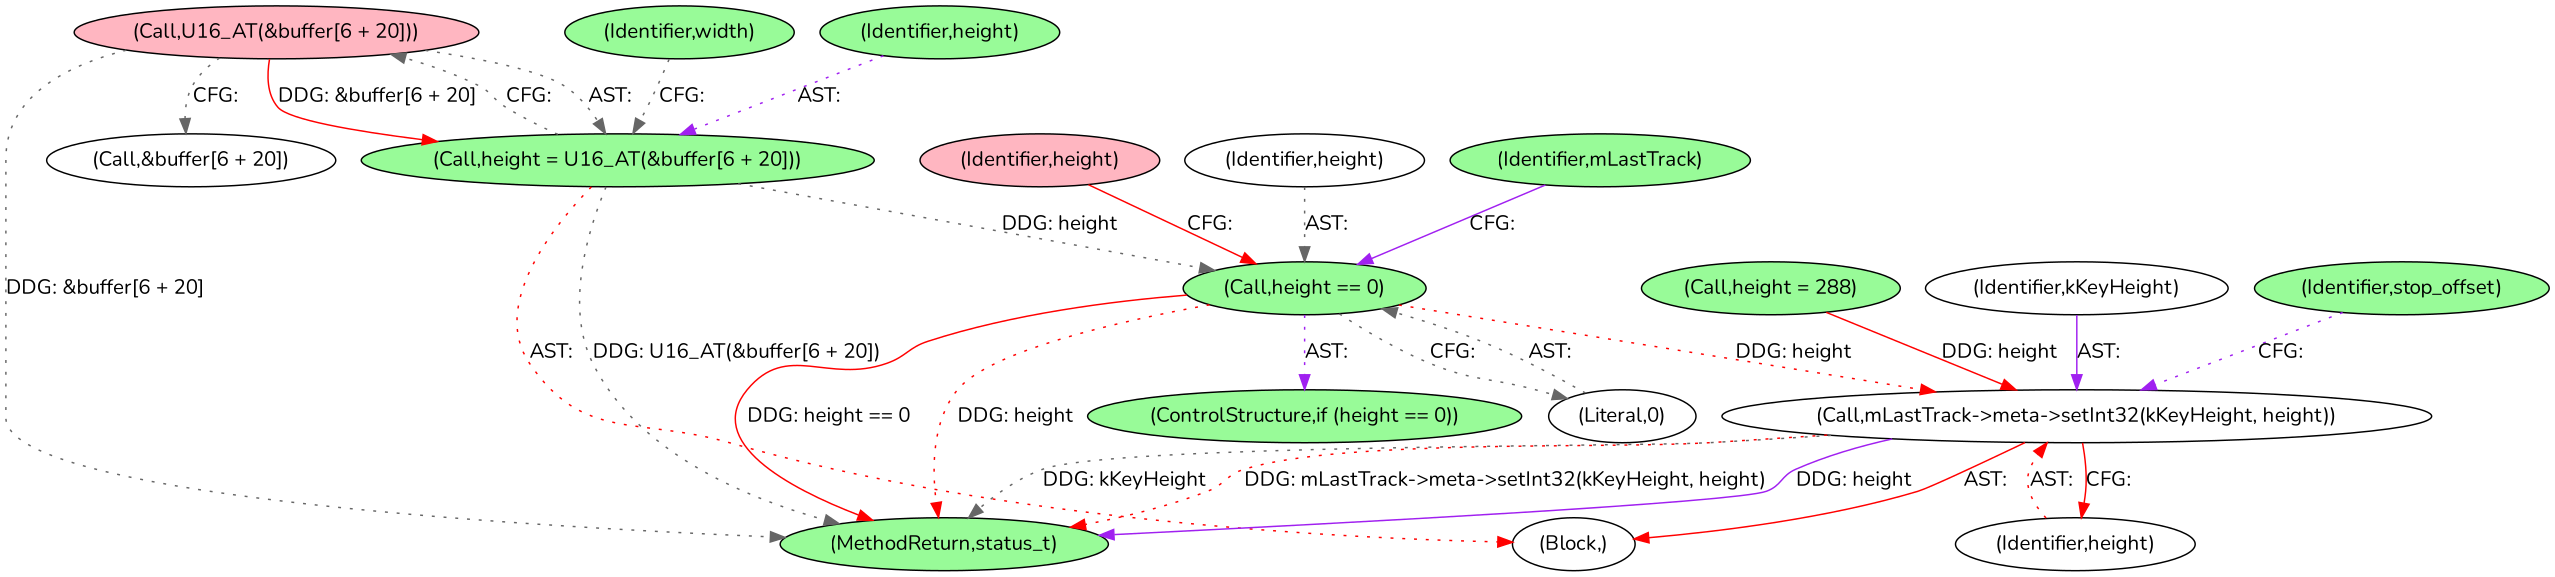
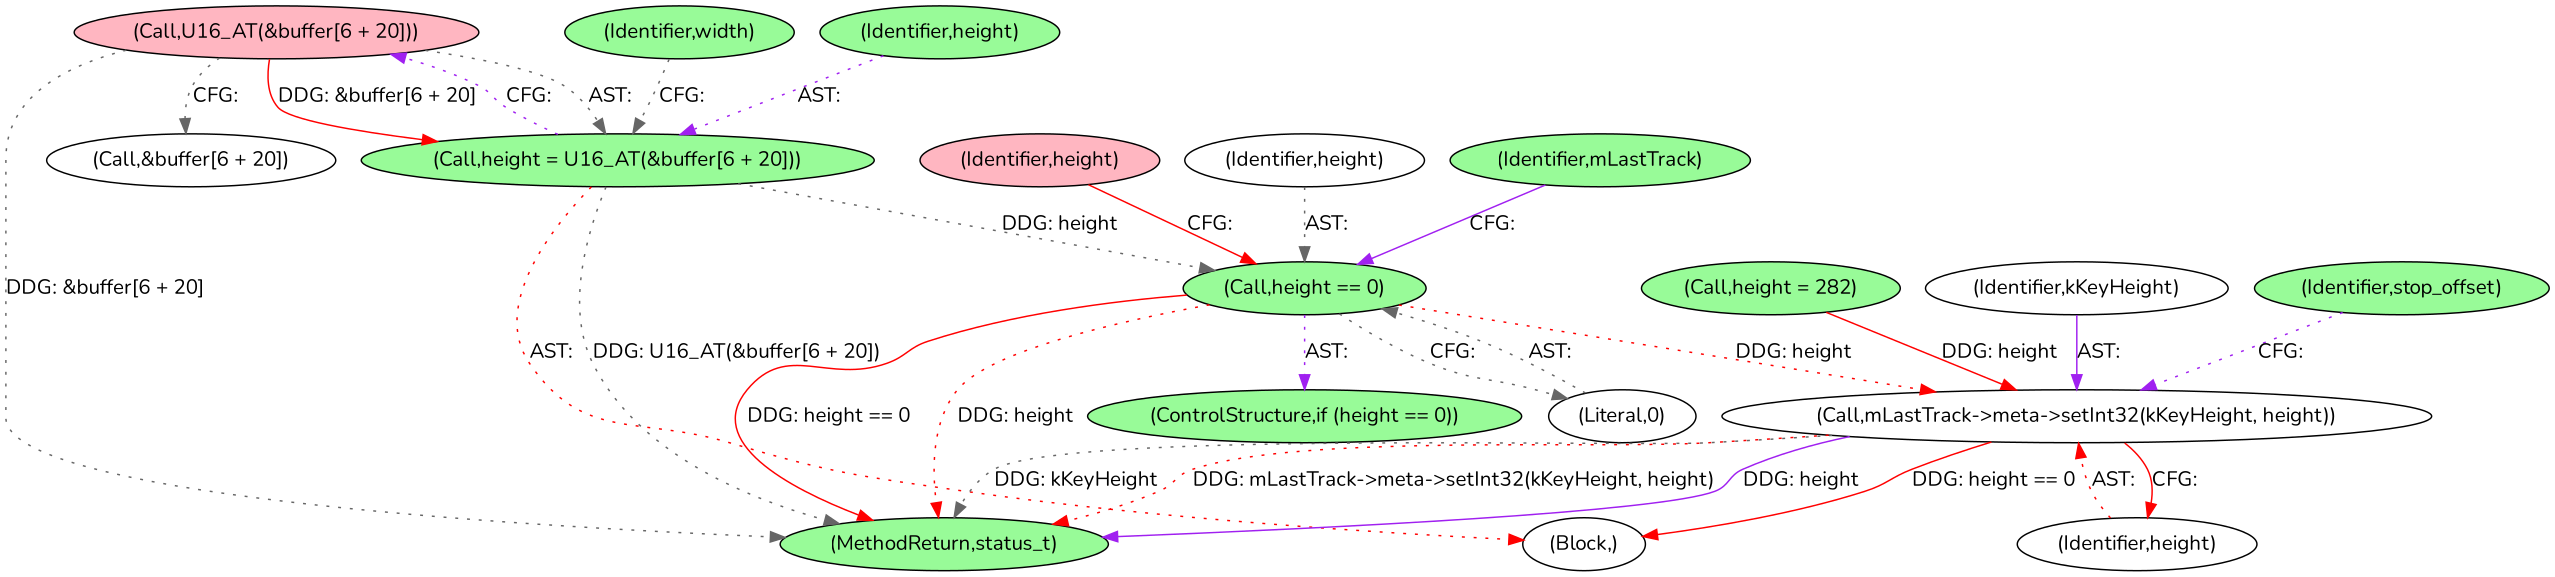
edge "(Call,height = U16_AT(&buffer[6 + 20]))" -> "(Call,U16_AT(&buffer[6 + 20]))": color gray40 -> purple
node "(Call,height = 288)": label "(Call,height = 288)" -> "(Call,height = 282)"
edge "(Call,mLastTrack->meta->setInt32(kKeyHeight, height))" -> "(Block,)": label "AST: " -> "DDG: height == 0"
